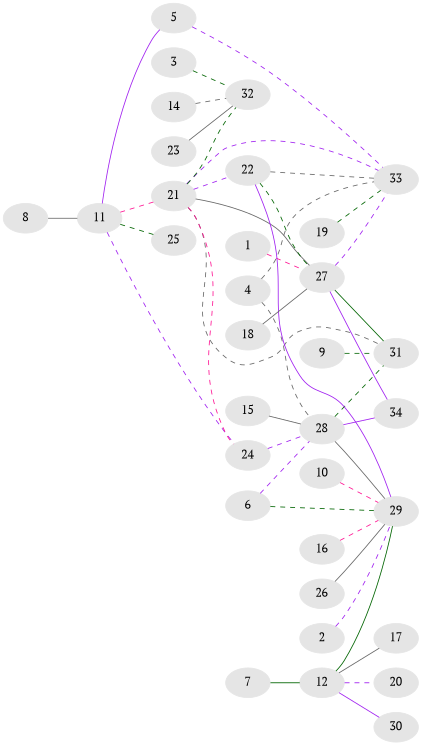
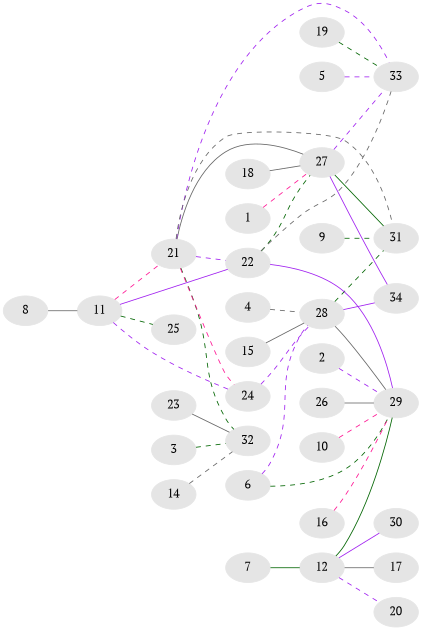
edge "5" -- "11": now "22" -- "11"
edge "33" -- "4": removed
